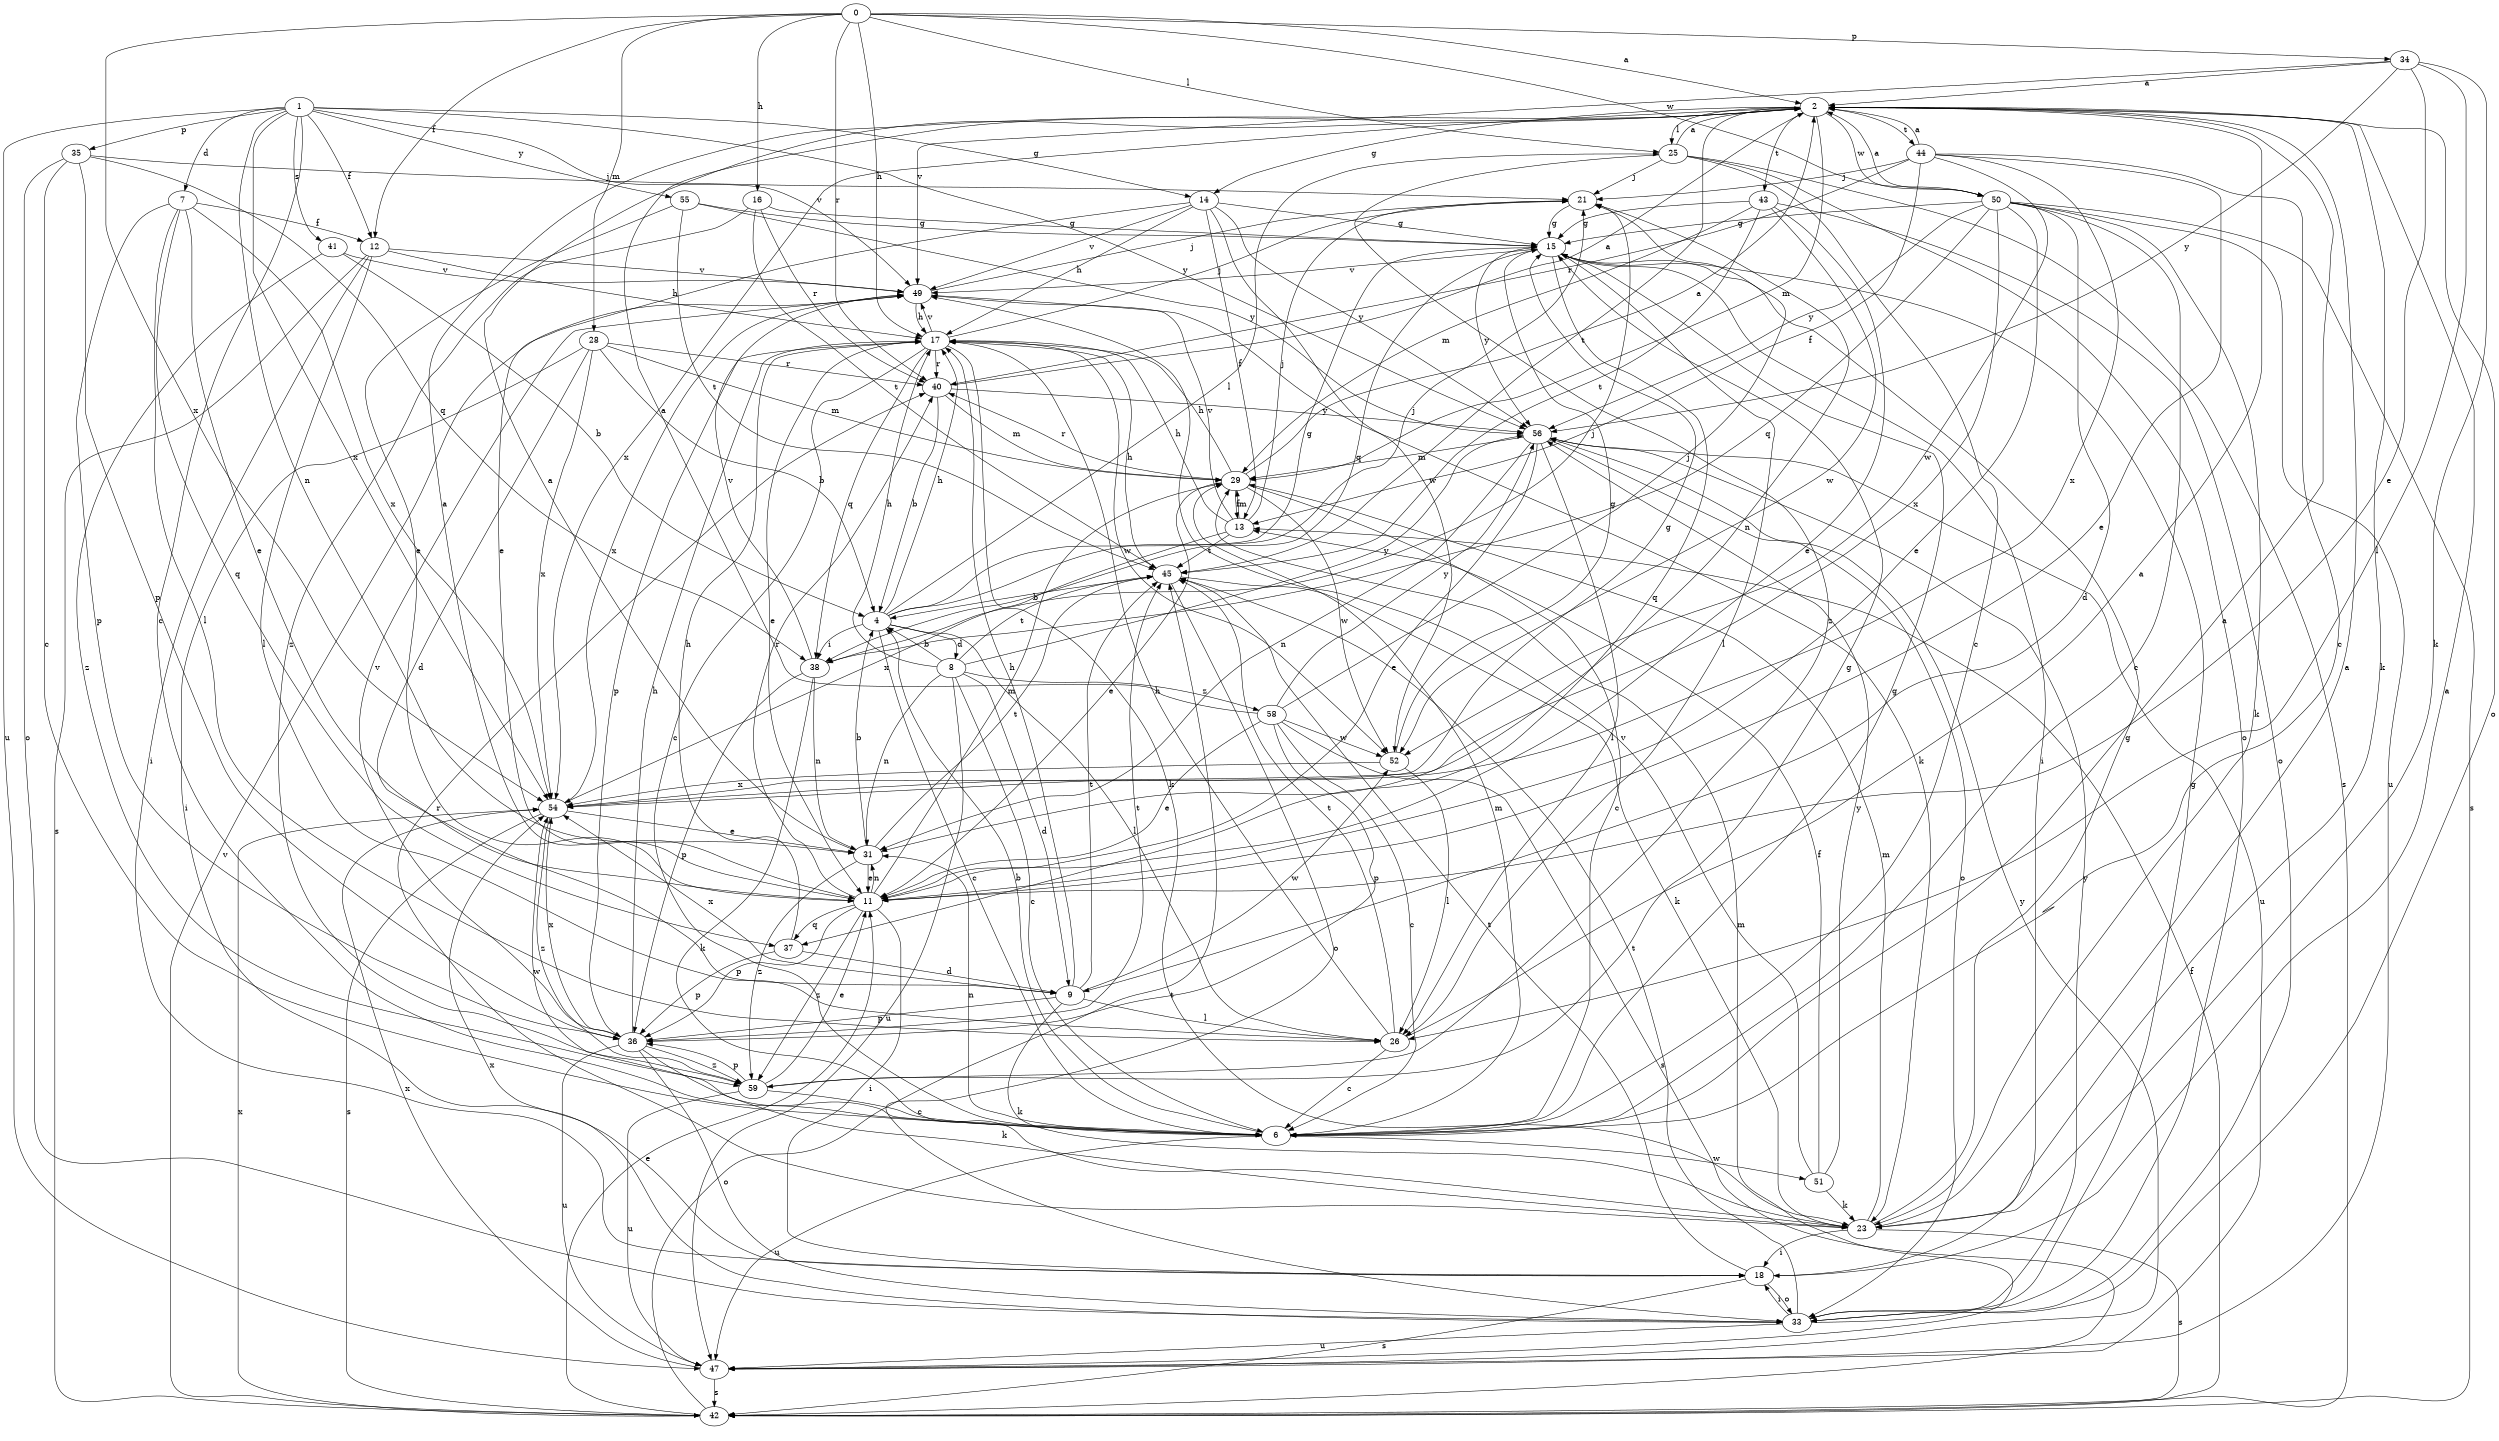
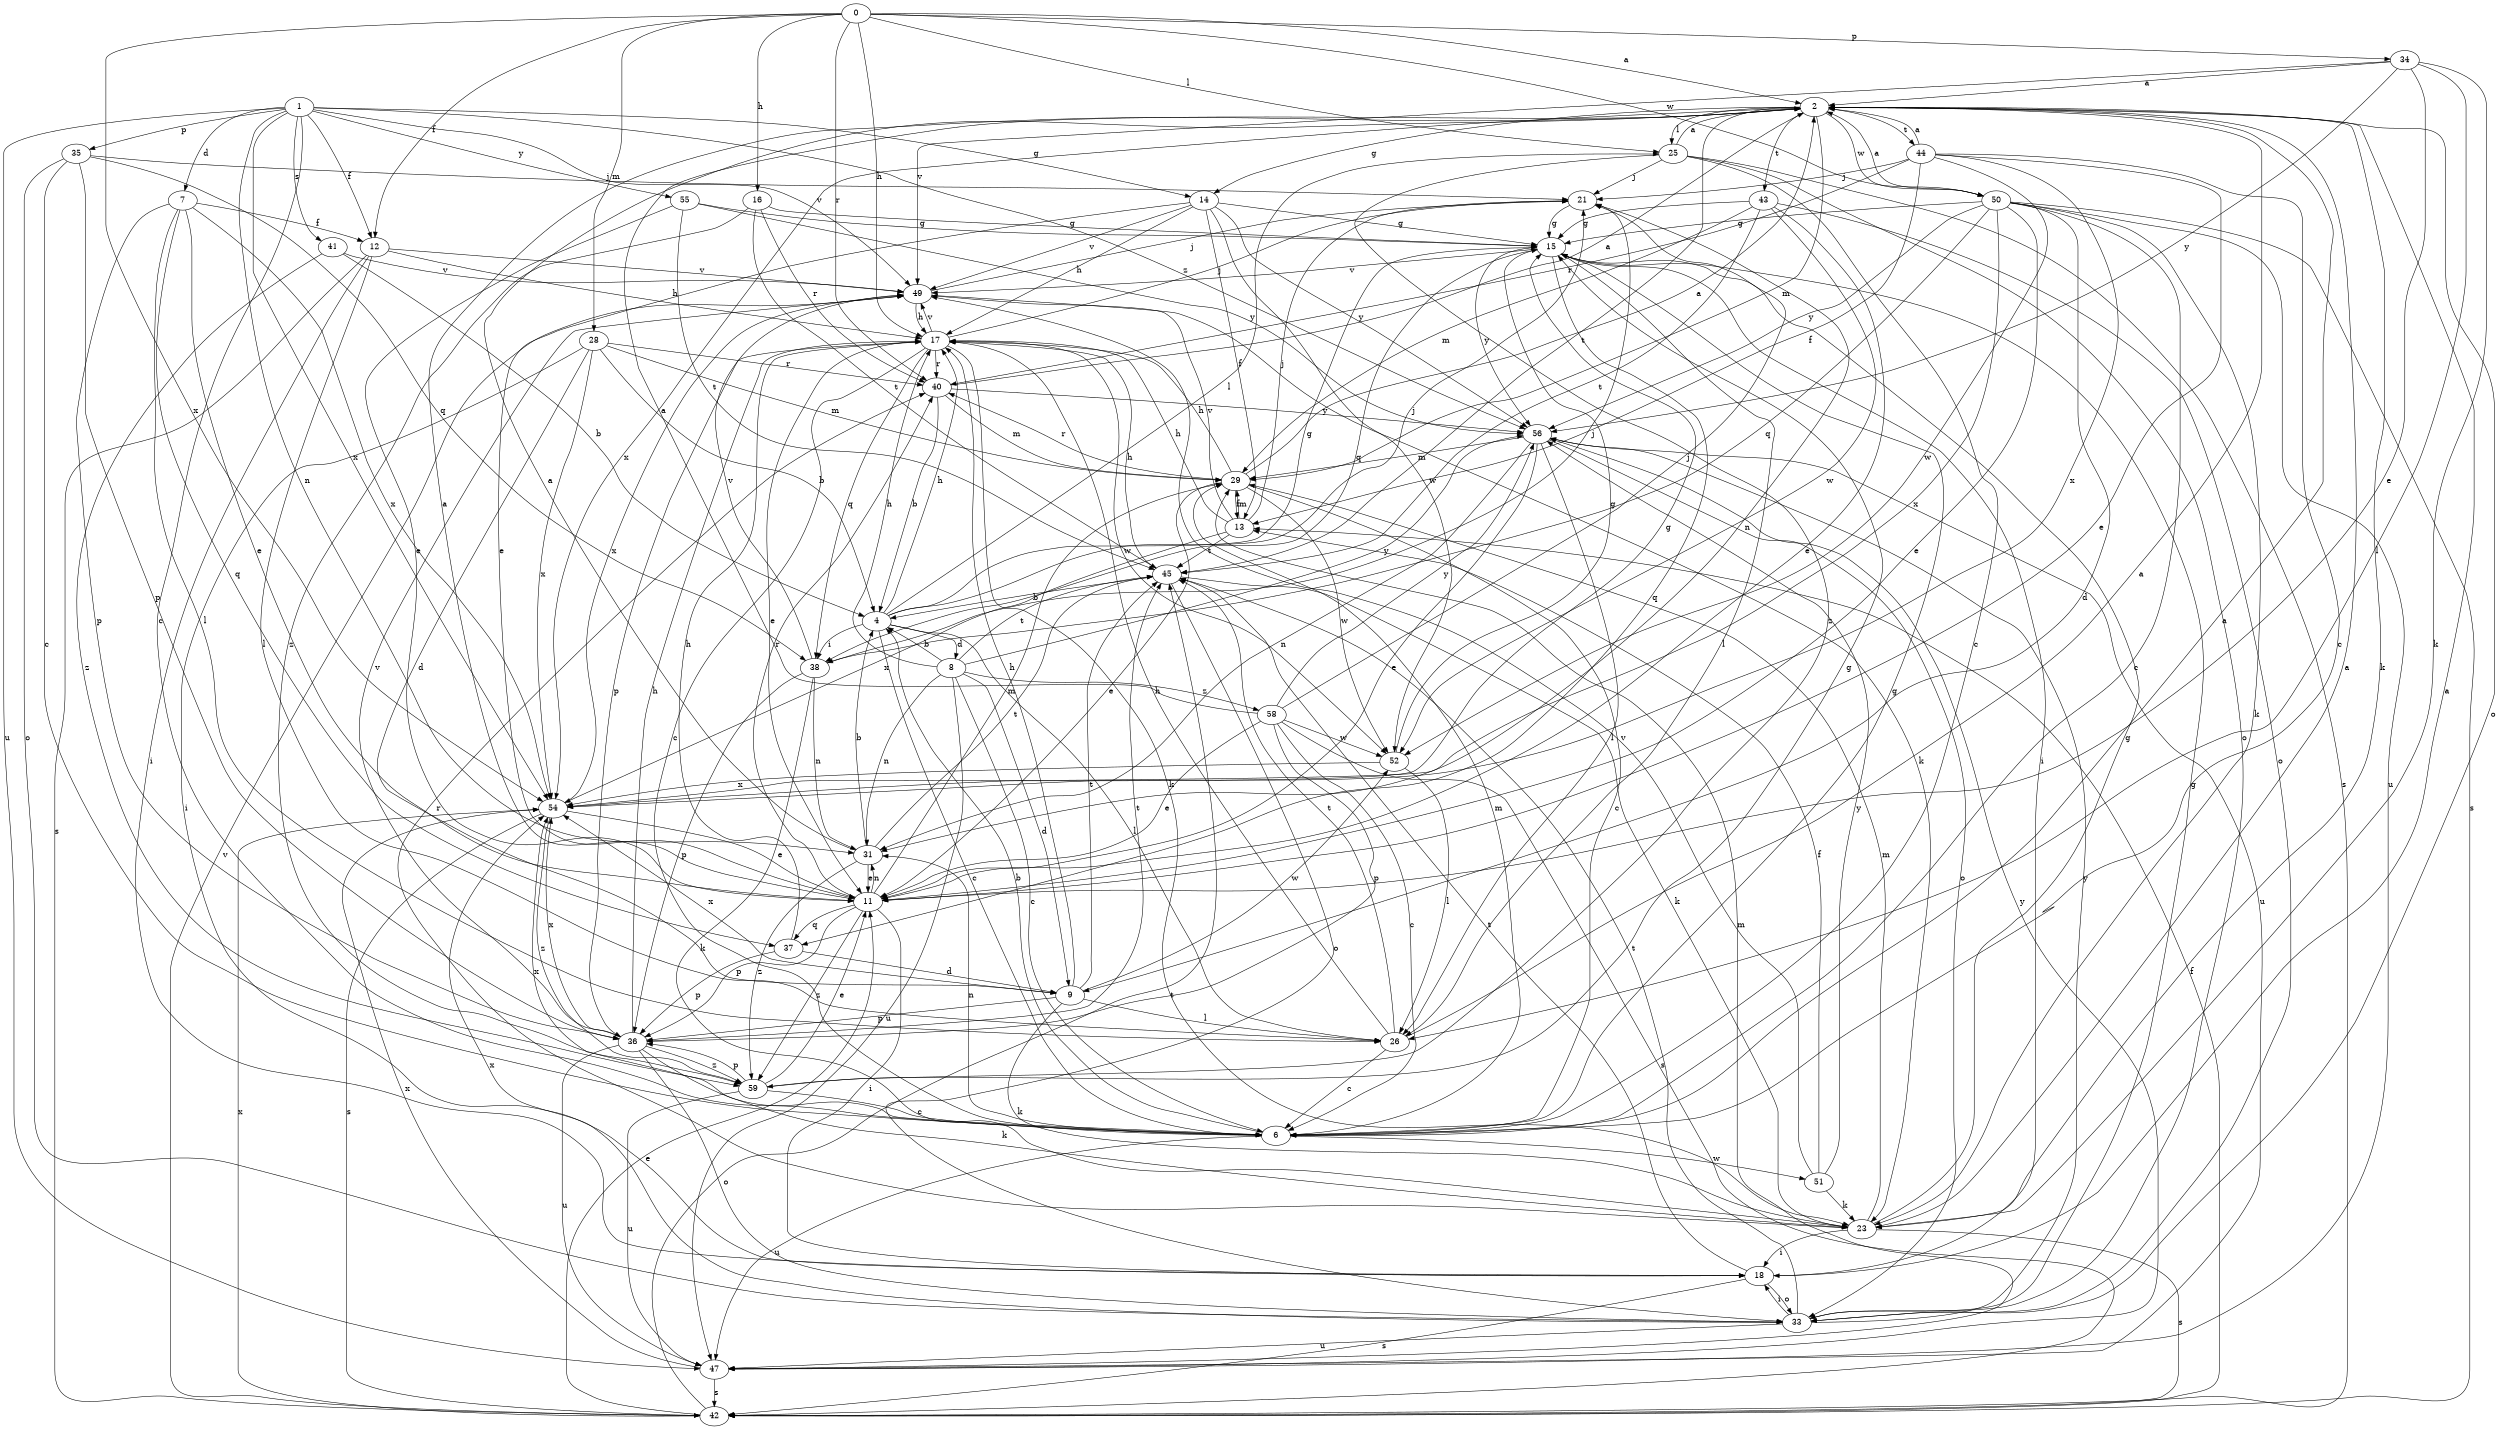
edge "1" -> "56": label "y" -> "z"
edge "54" -> "31": now "54" -> "11"
edge "6" -> "54": label "w" -> "x"
